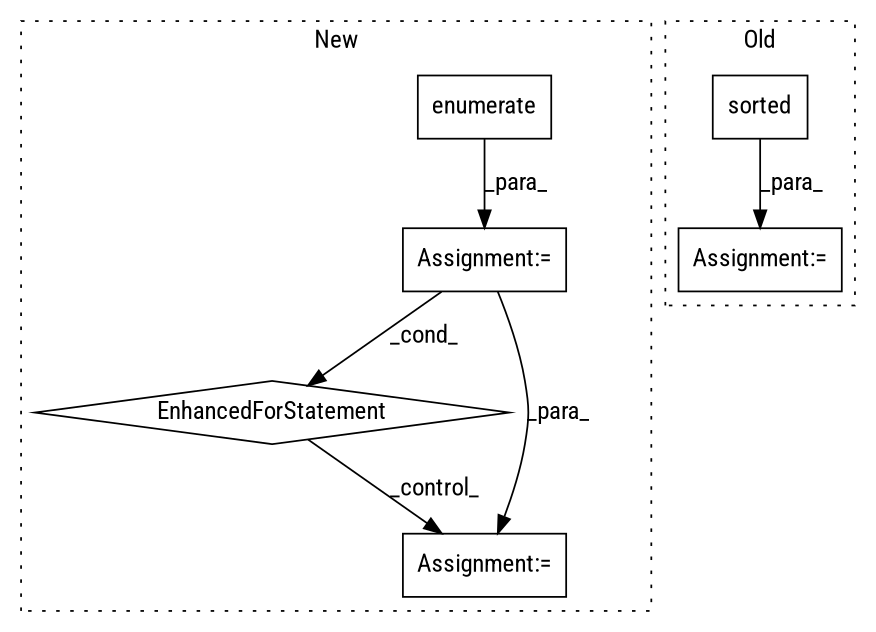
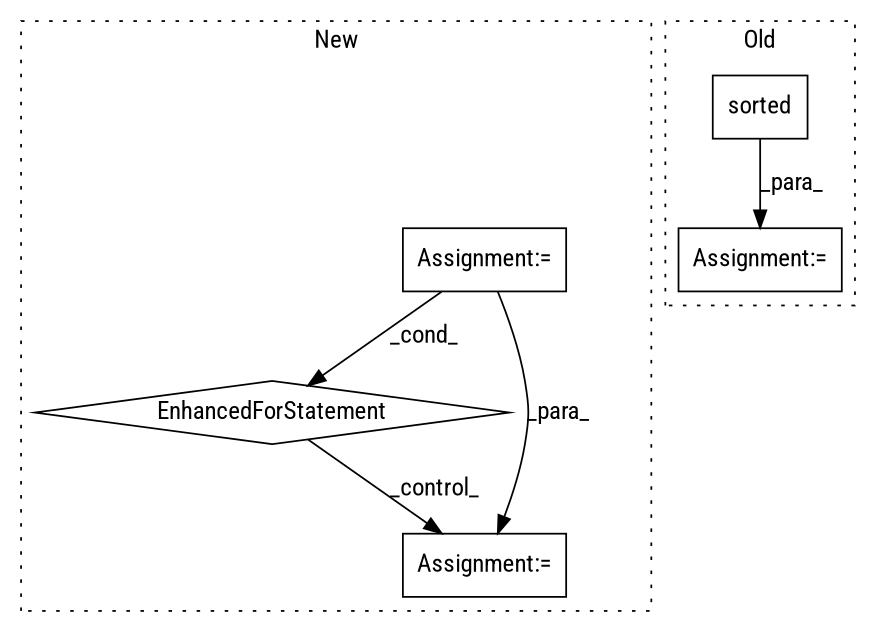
node "enumerate": removed
